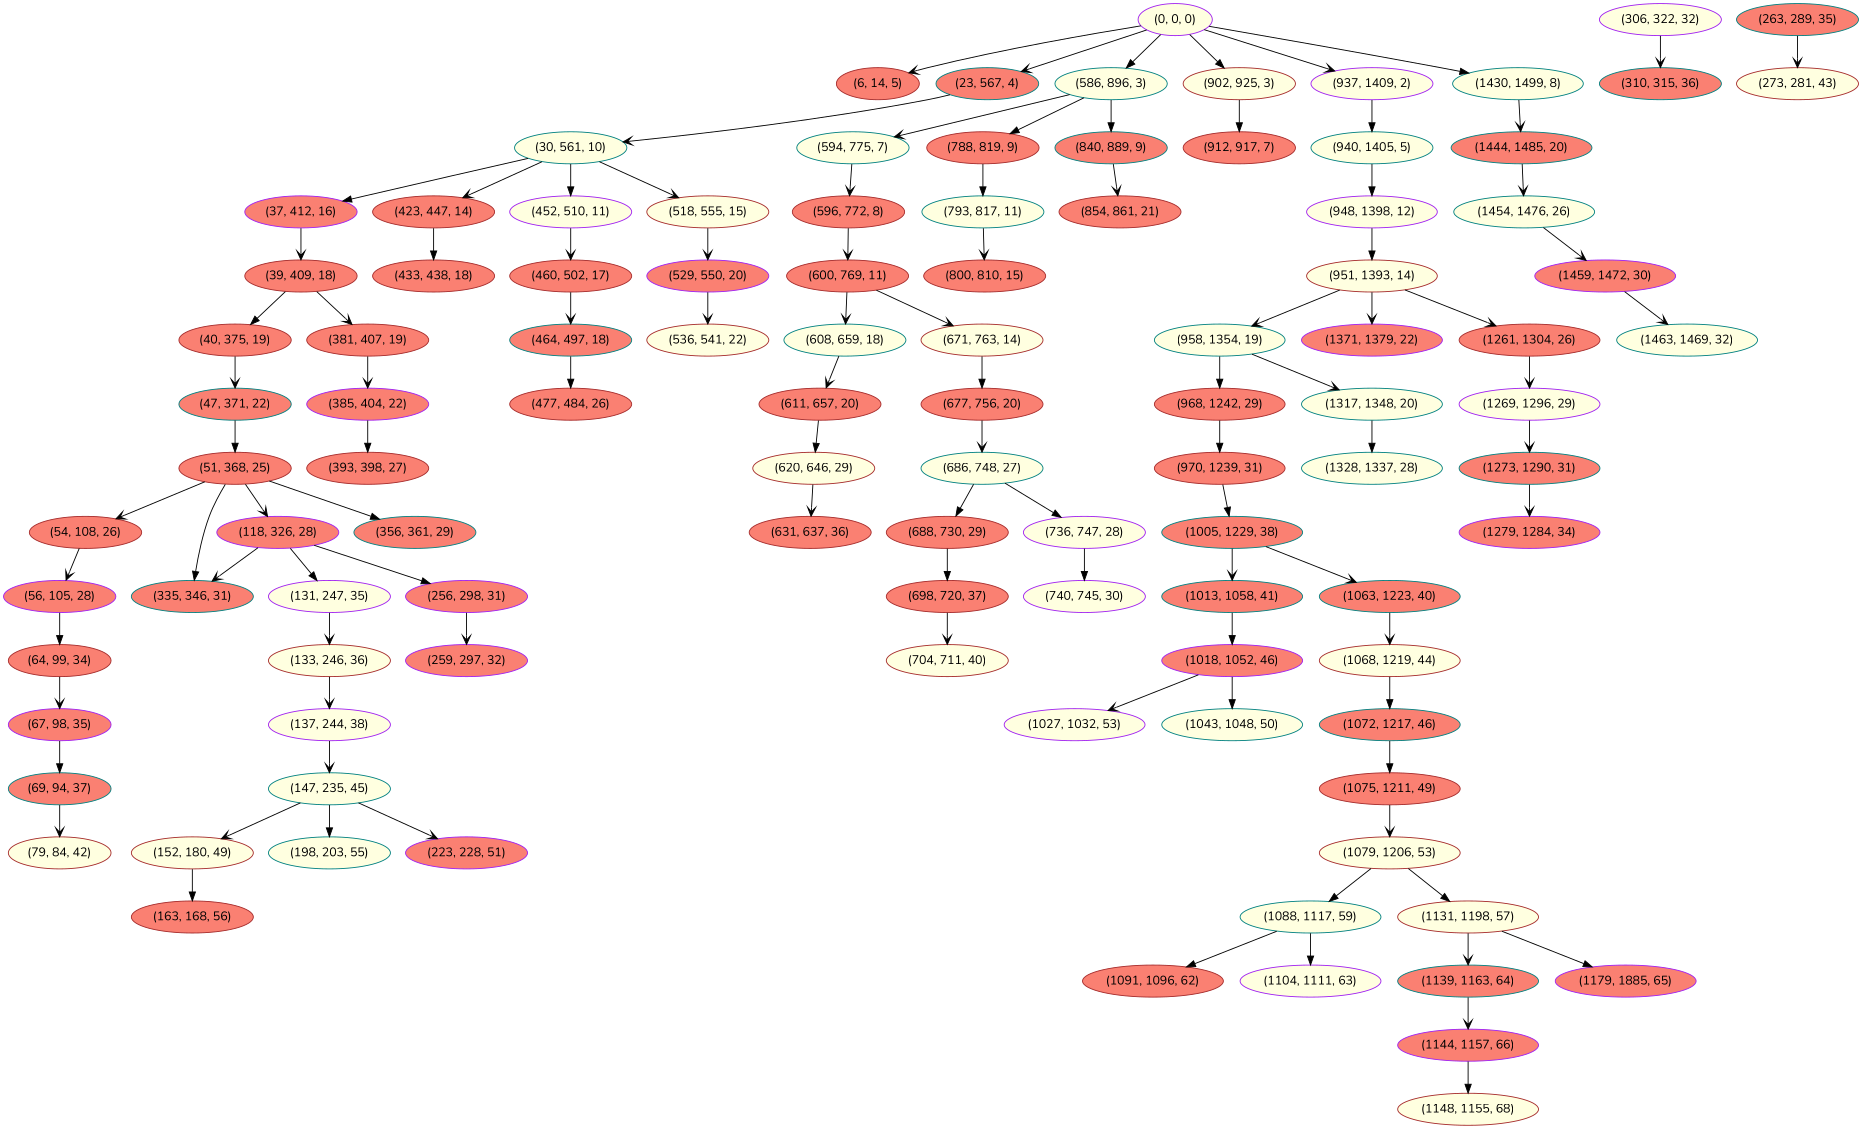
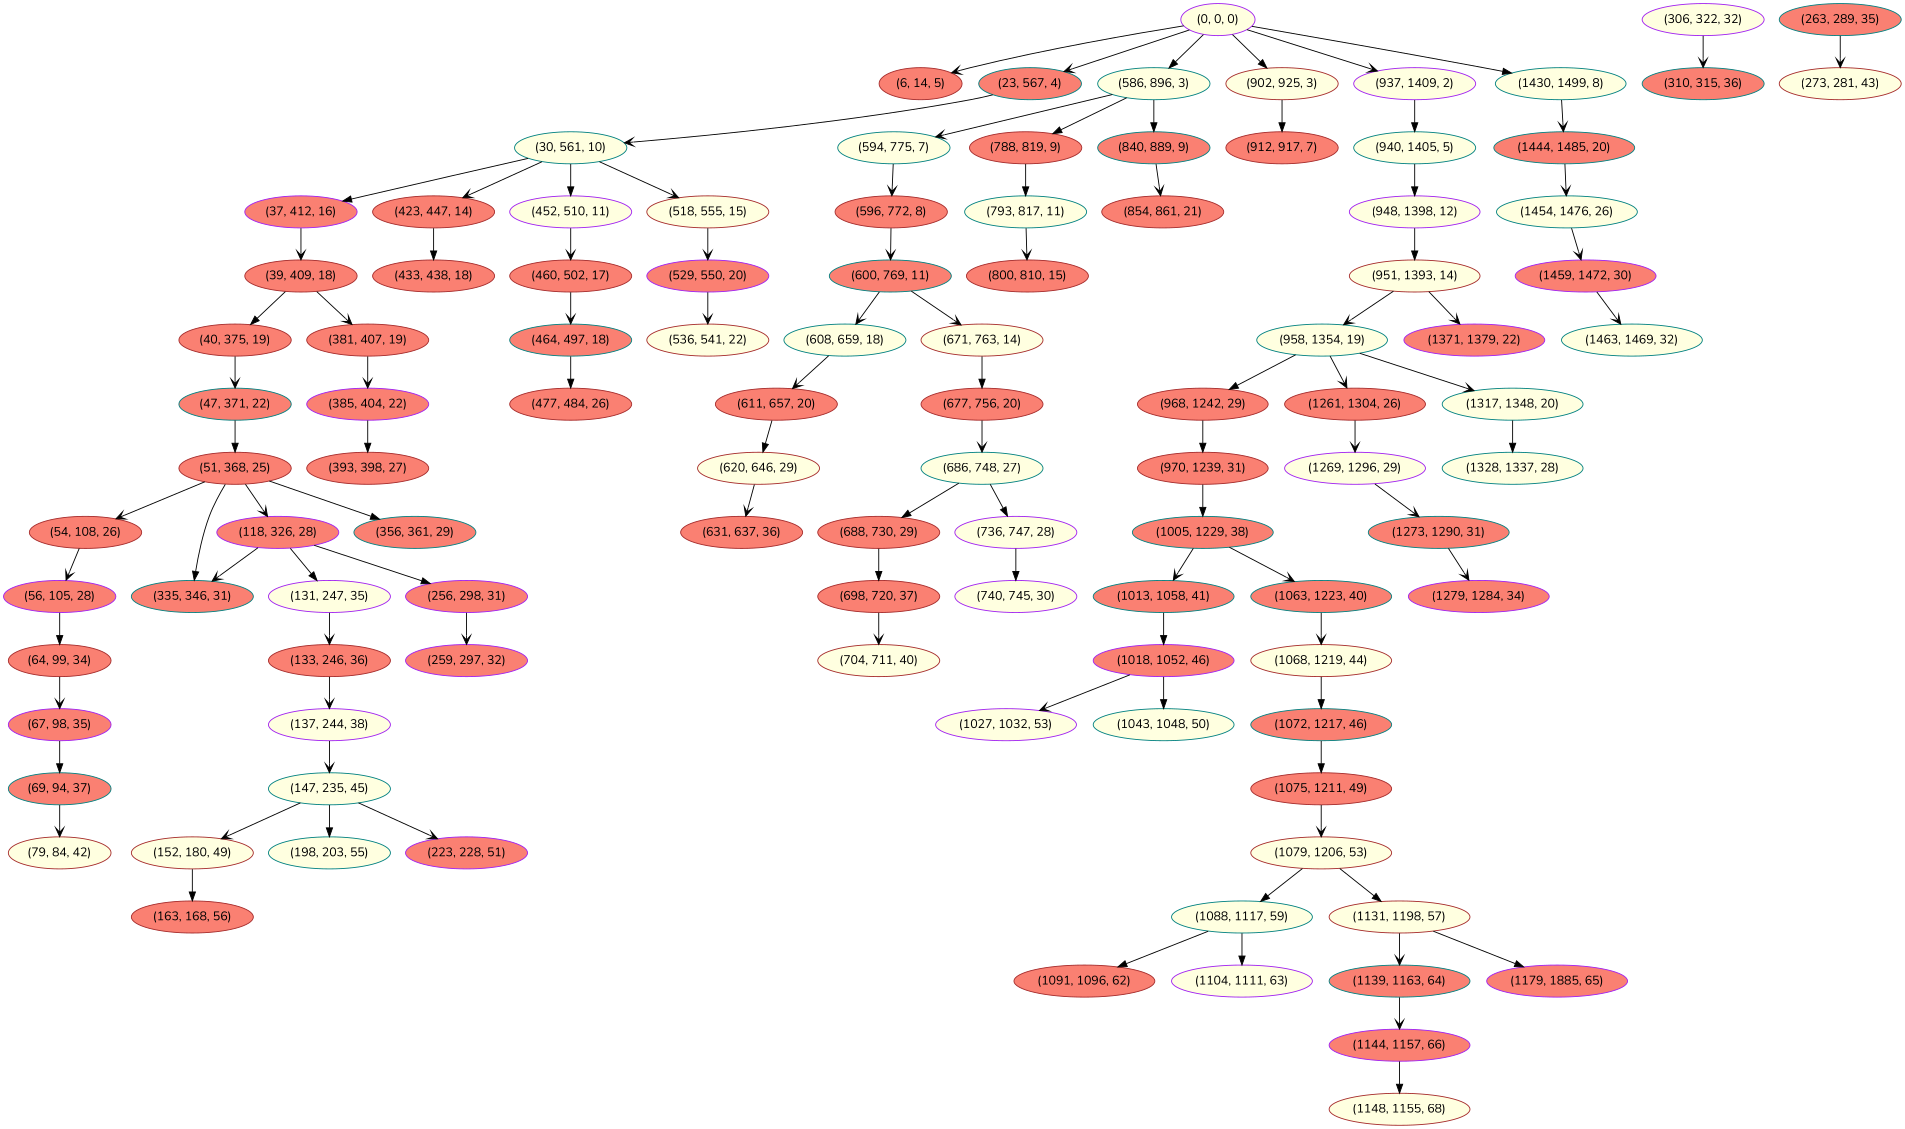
node "(600, 769, 11)": color brown -> teal
edge "(951, 1393, 14)" -> "(1261, 1304, 26)": now "(958, 1354, 19)" -> "(1261, 1304, 26)"
node "(133, 246, 36)": fillcolor lightyellow -> salmon
